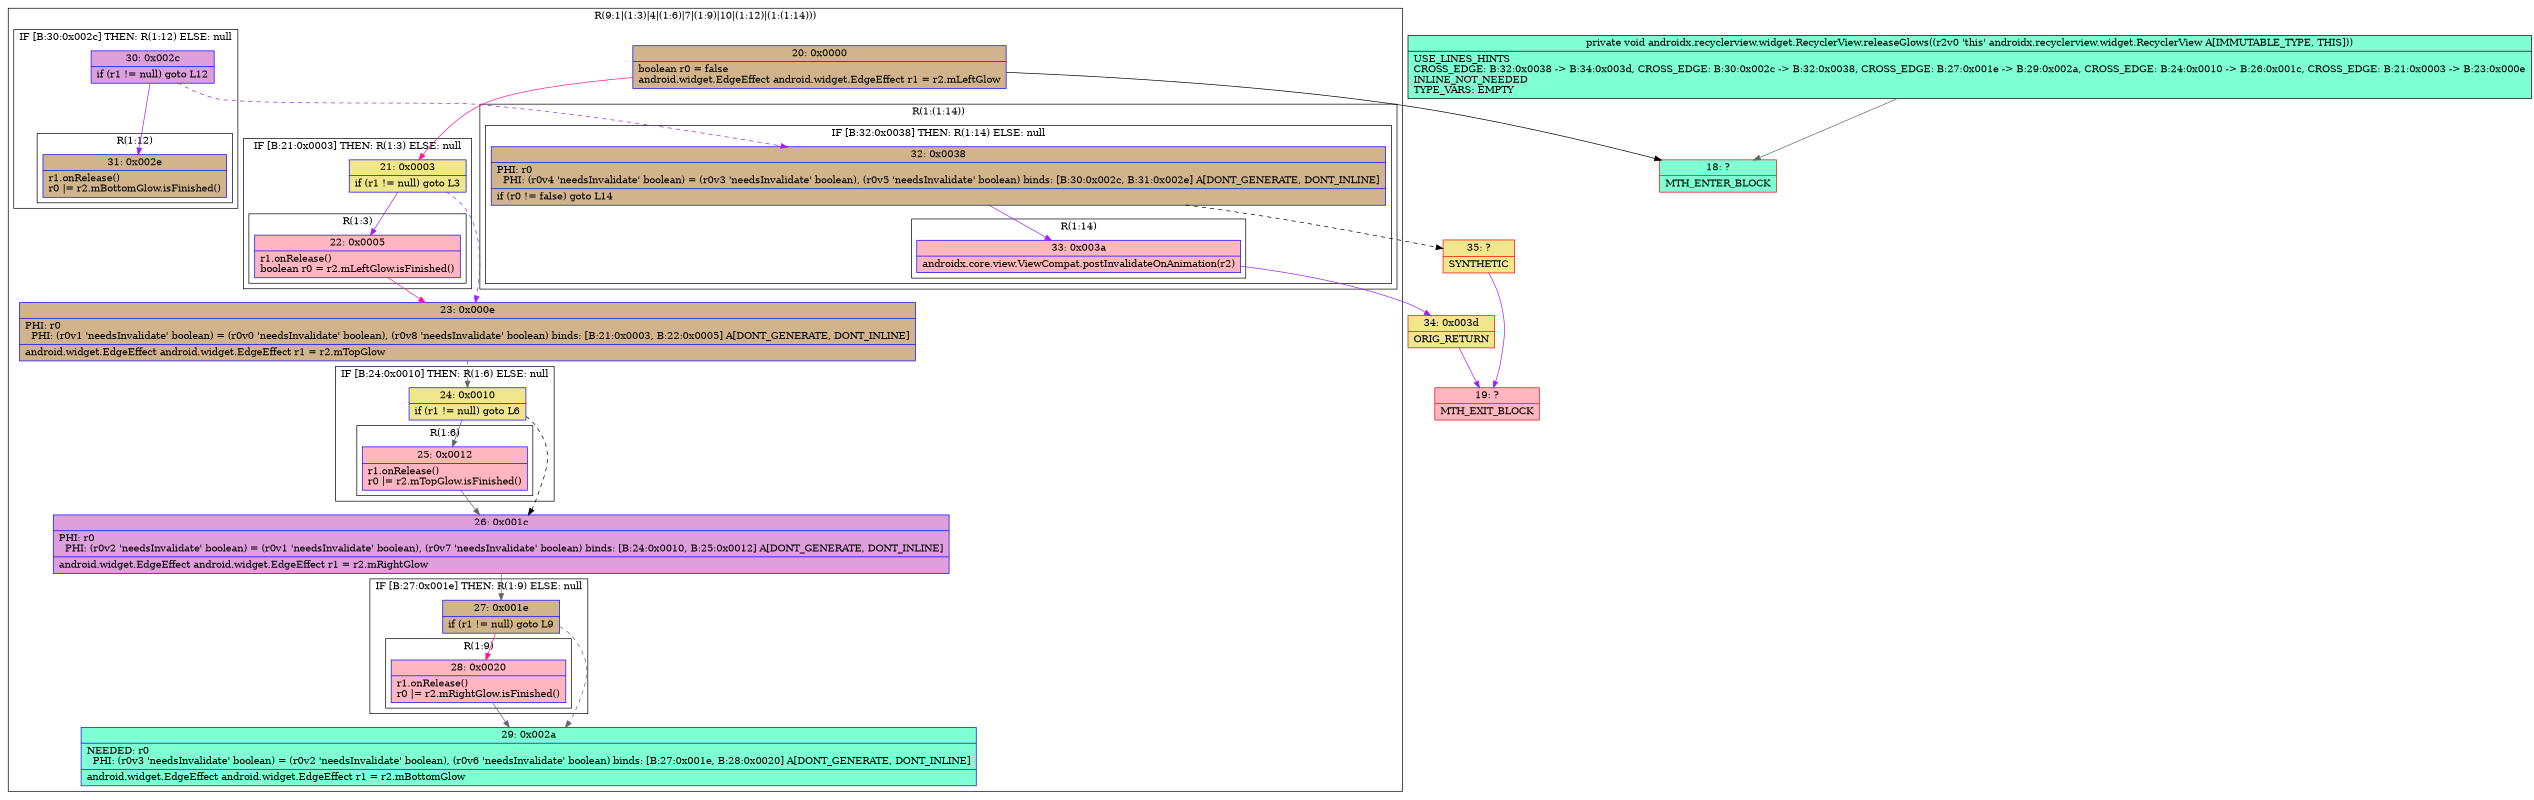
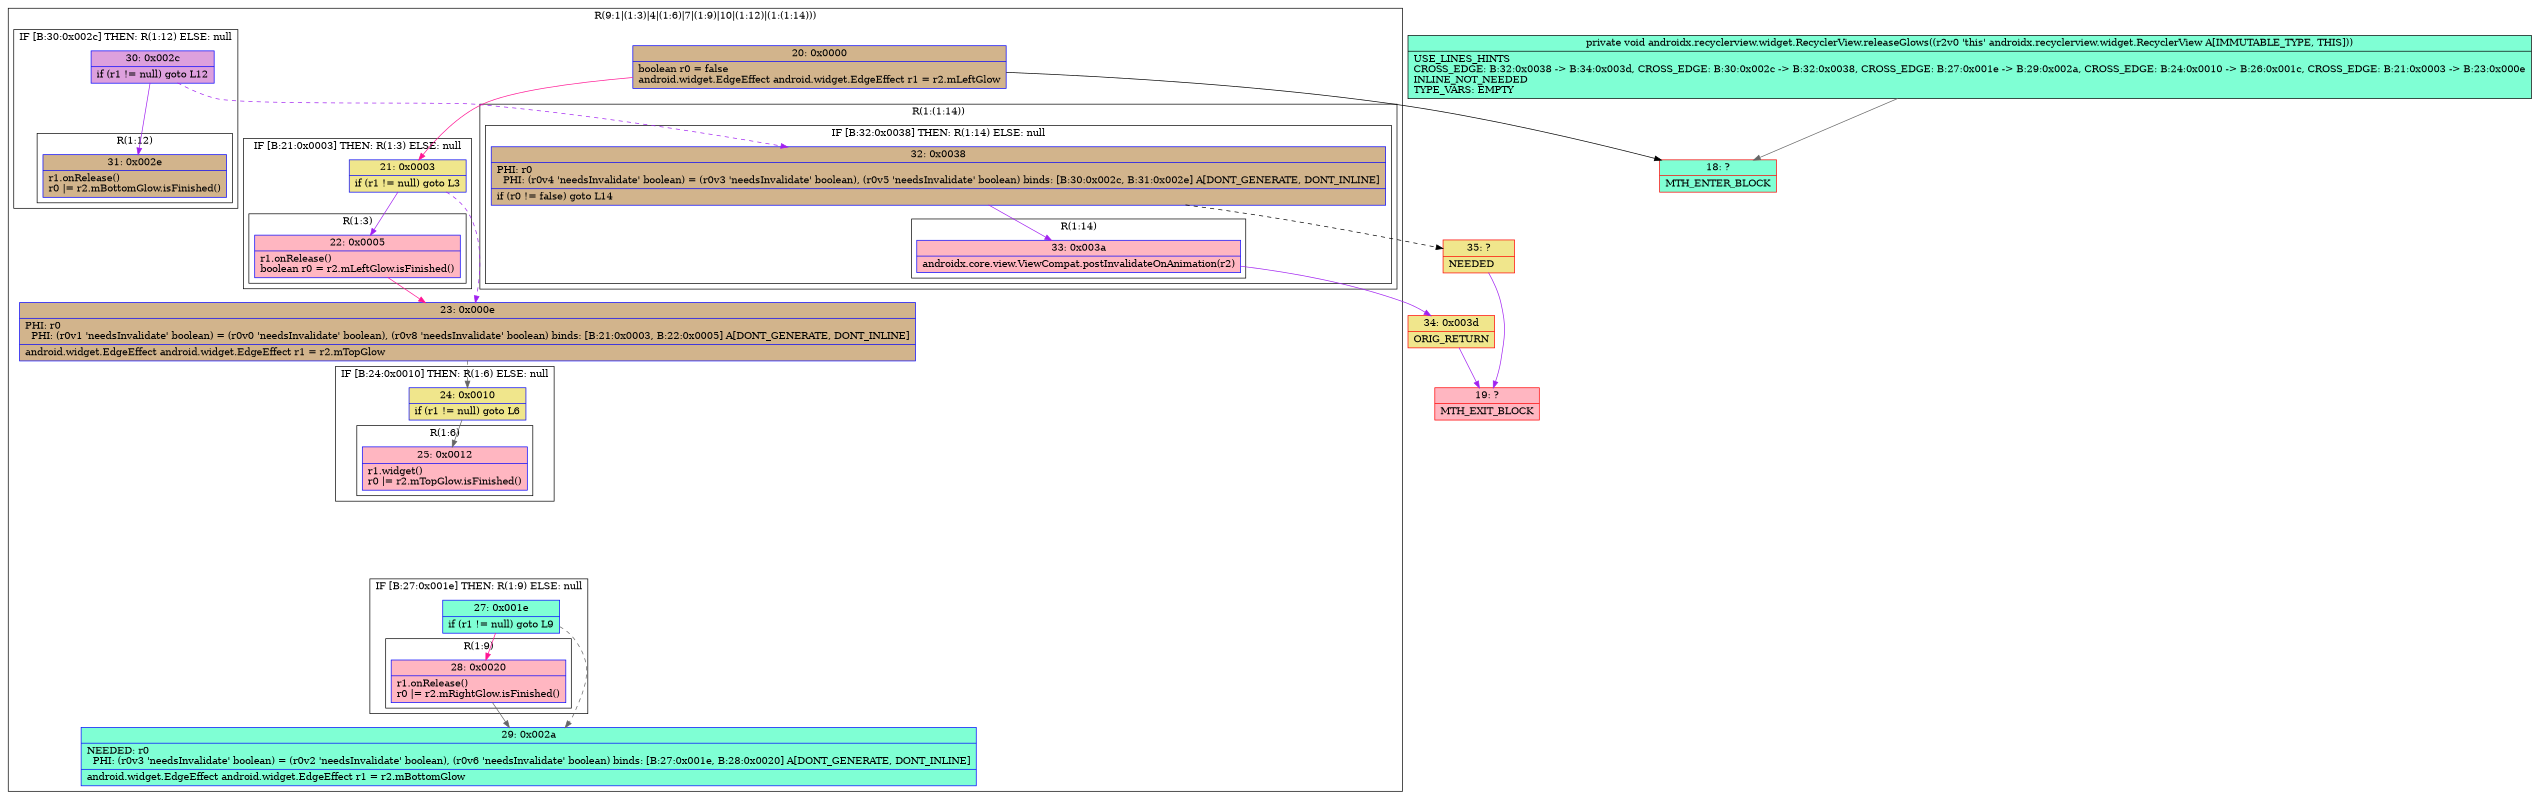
node "35: ?": text "SYNTHETIC" -> "NEEDED"
node "25: 0x0012": text "r1.onRelease()" -> "r1.widget()"
node "26: 0x001c": removed
node "27: 0x001e": fillcolor tan -> aquamarine
